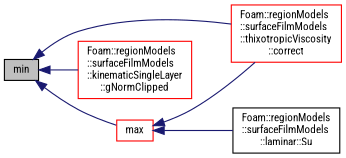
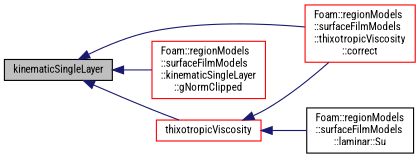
node "min": label "min" -> "kinematicSingleLayer"
node "max": label "max" -> "thixotropicViscosity"
